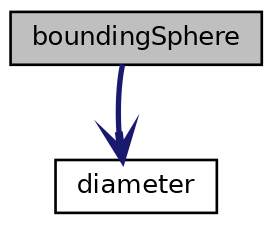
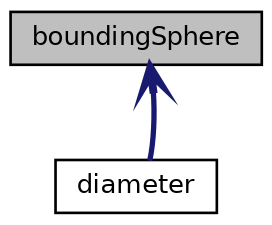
edge "boundingSphere" -> "diameter": reversed
